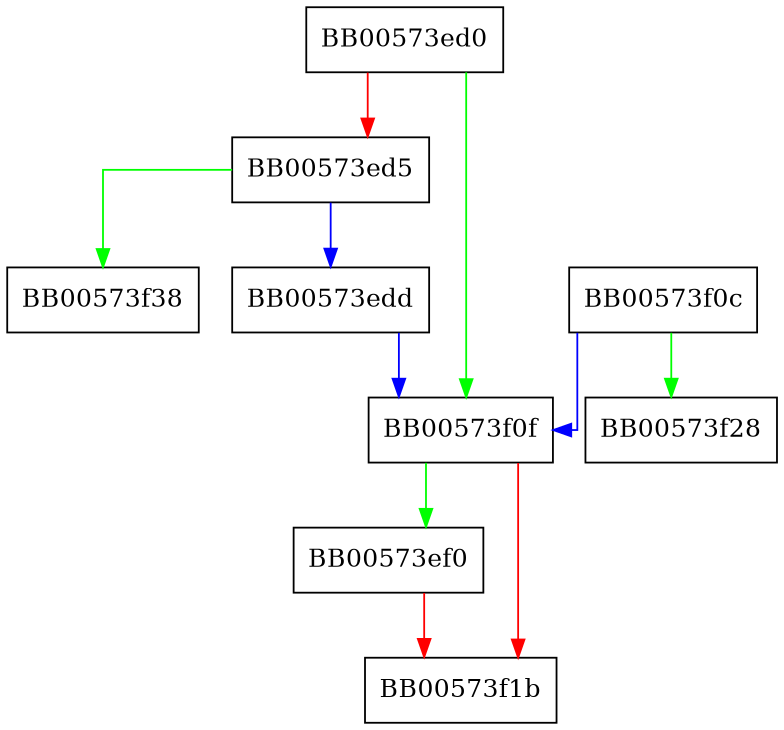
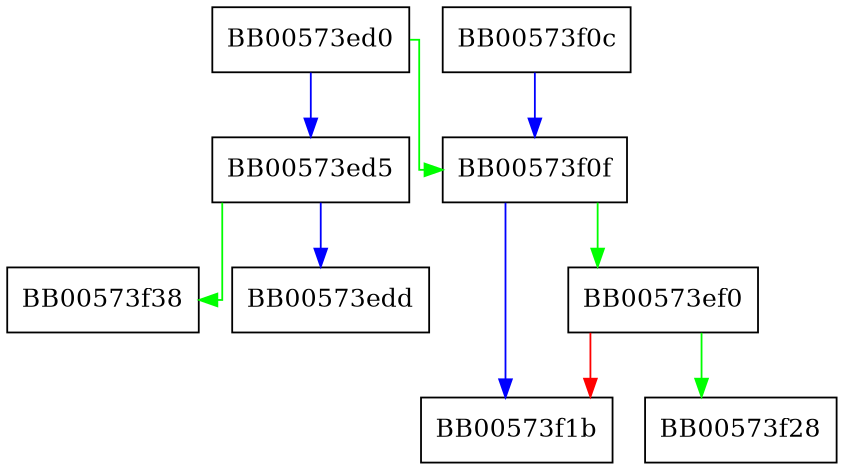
edge "BB00573ed0" -> "BB00573ed5": color red -> blue
edge "BB00573edd" -> "BB00573f0f": removed
edge "BB00573f0c" -> "BB00573f28": now "BB00573ef0" -> "BB00573f28"
edge "BB00573f0f" -> "BB00573f1b": color red -> blue
